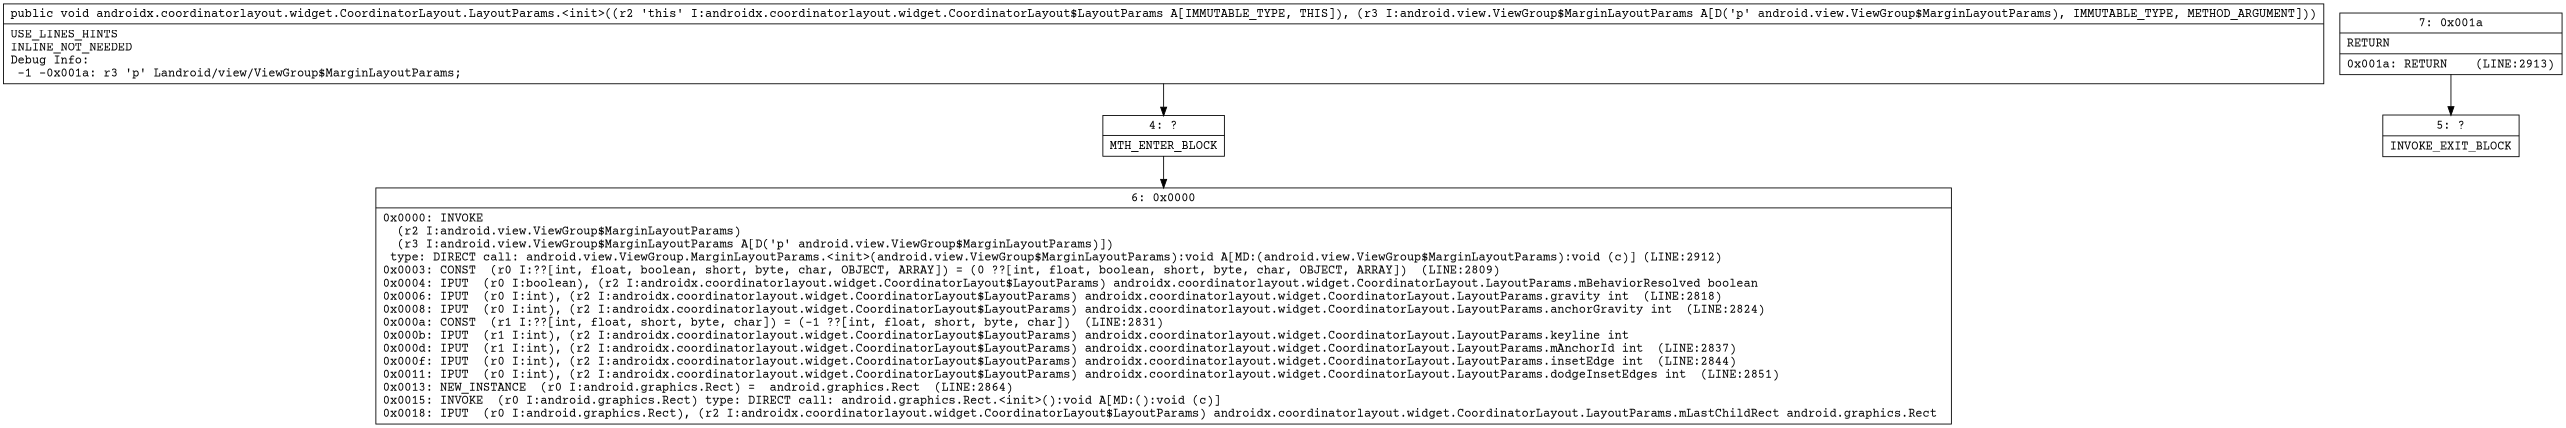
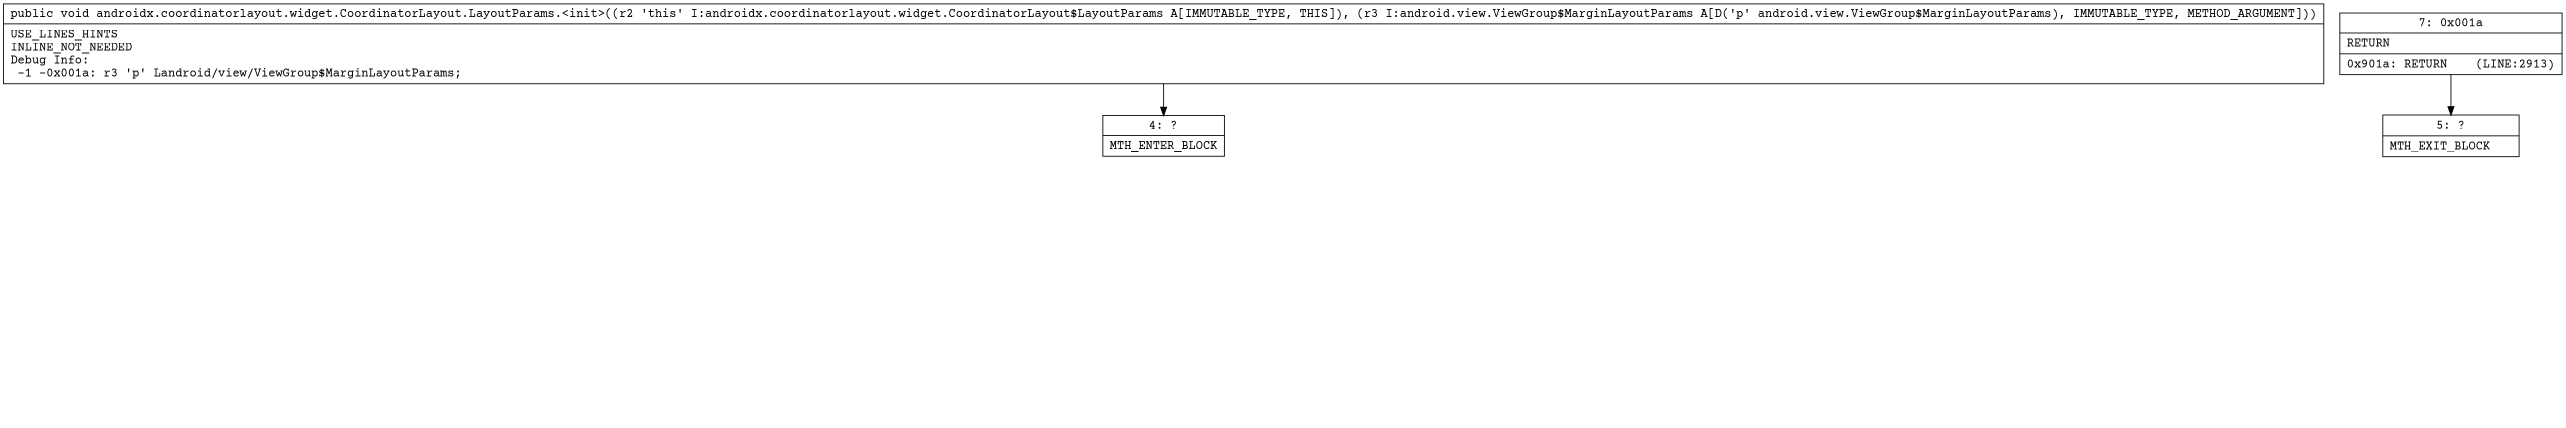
node "7: 0x001a": text "0x001a: RETURN    (LINE:2913)" -> "0x901a: RETURN    (LINE:2913)"
node "5: ?": text "INVOKE_EXIT_BLOCK" -> "MTH_EXIT_BLOCK"
node "6: 0x0000": removed
